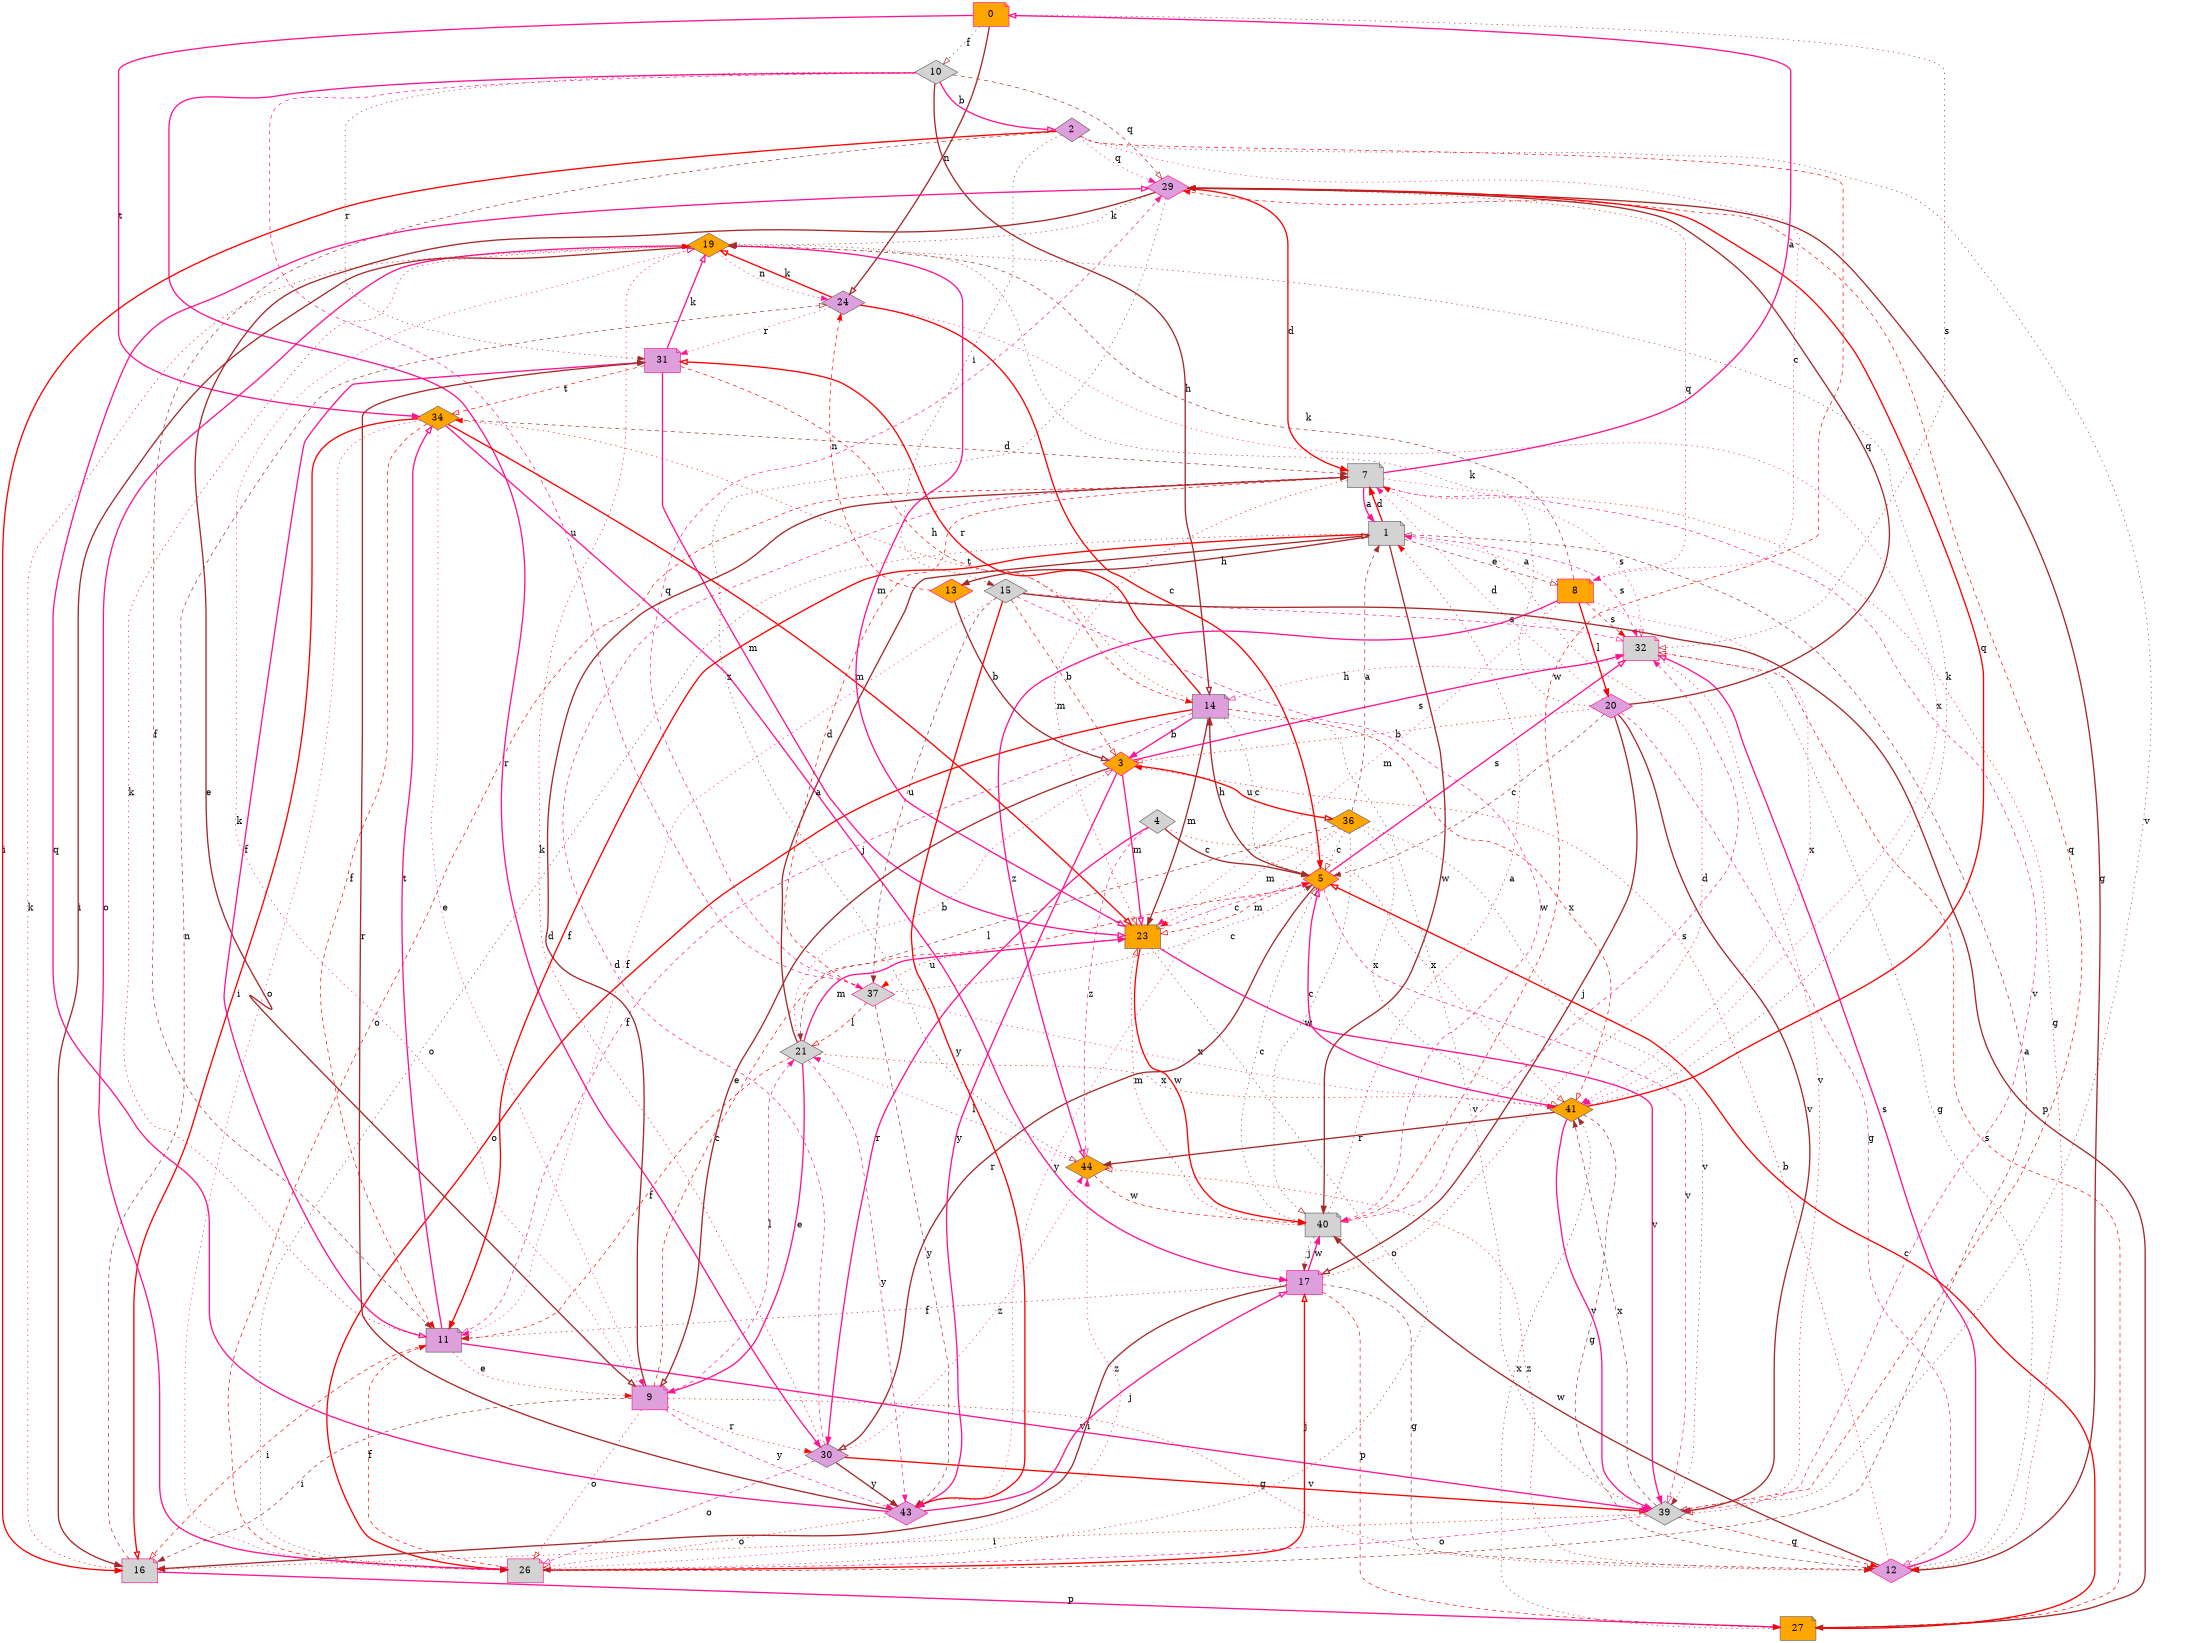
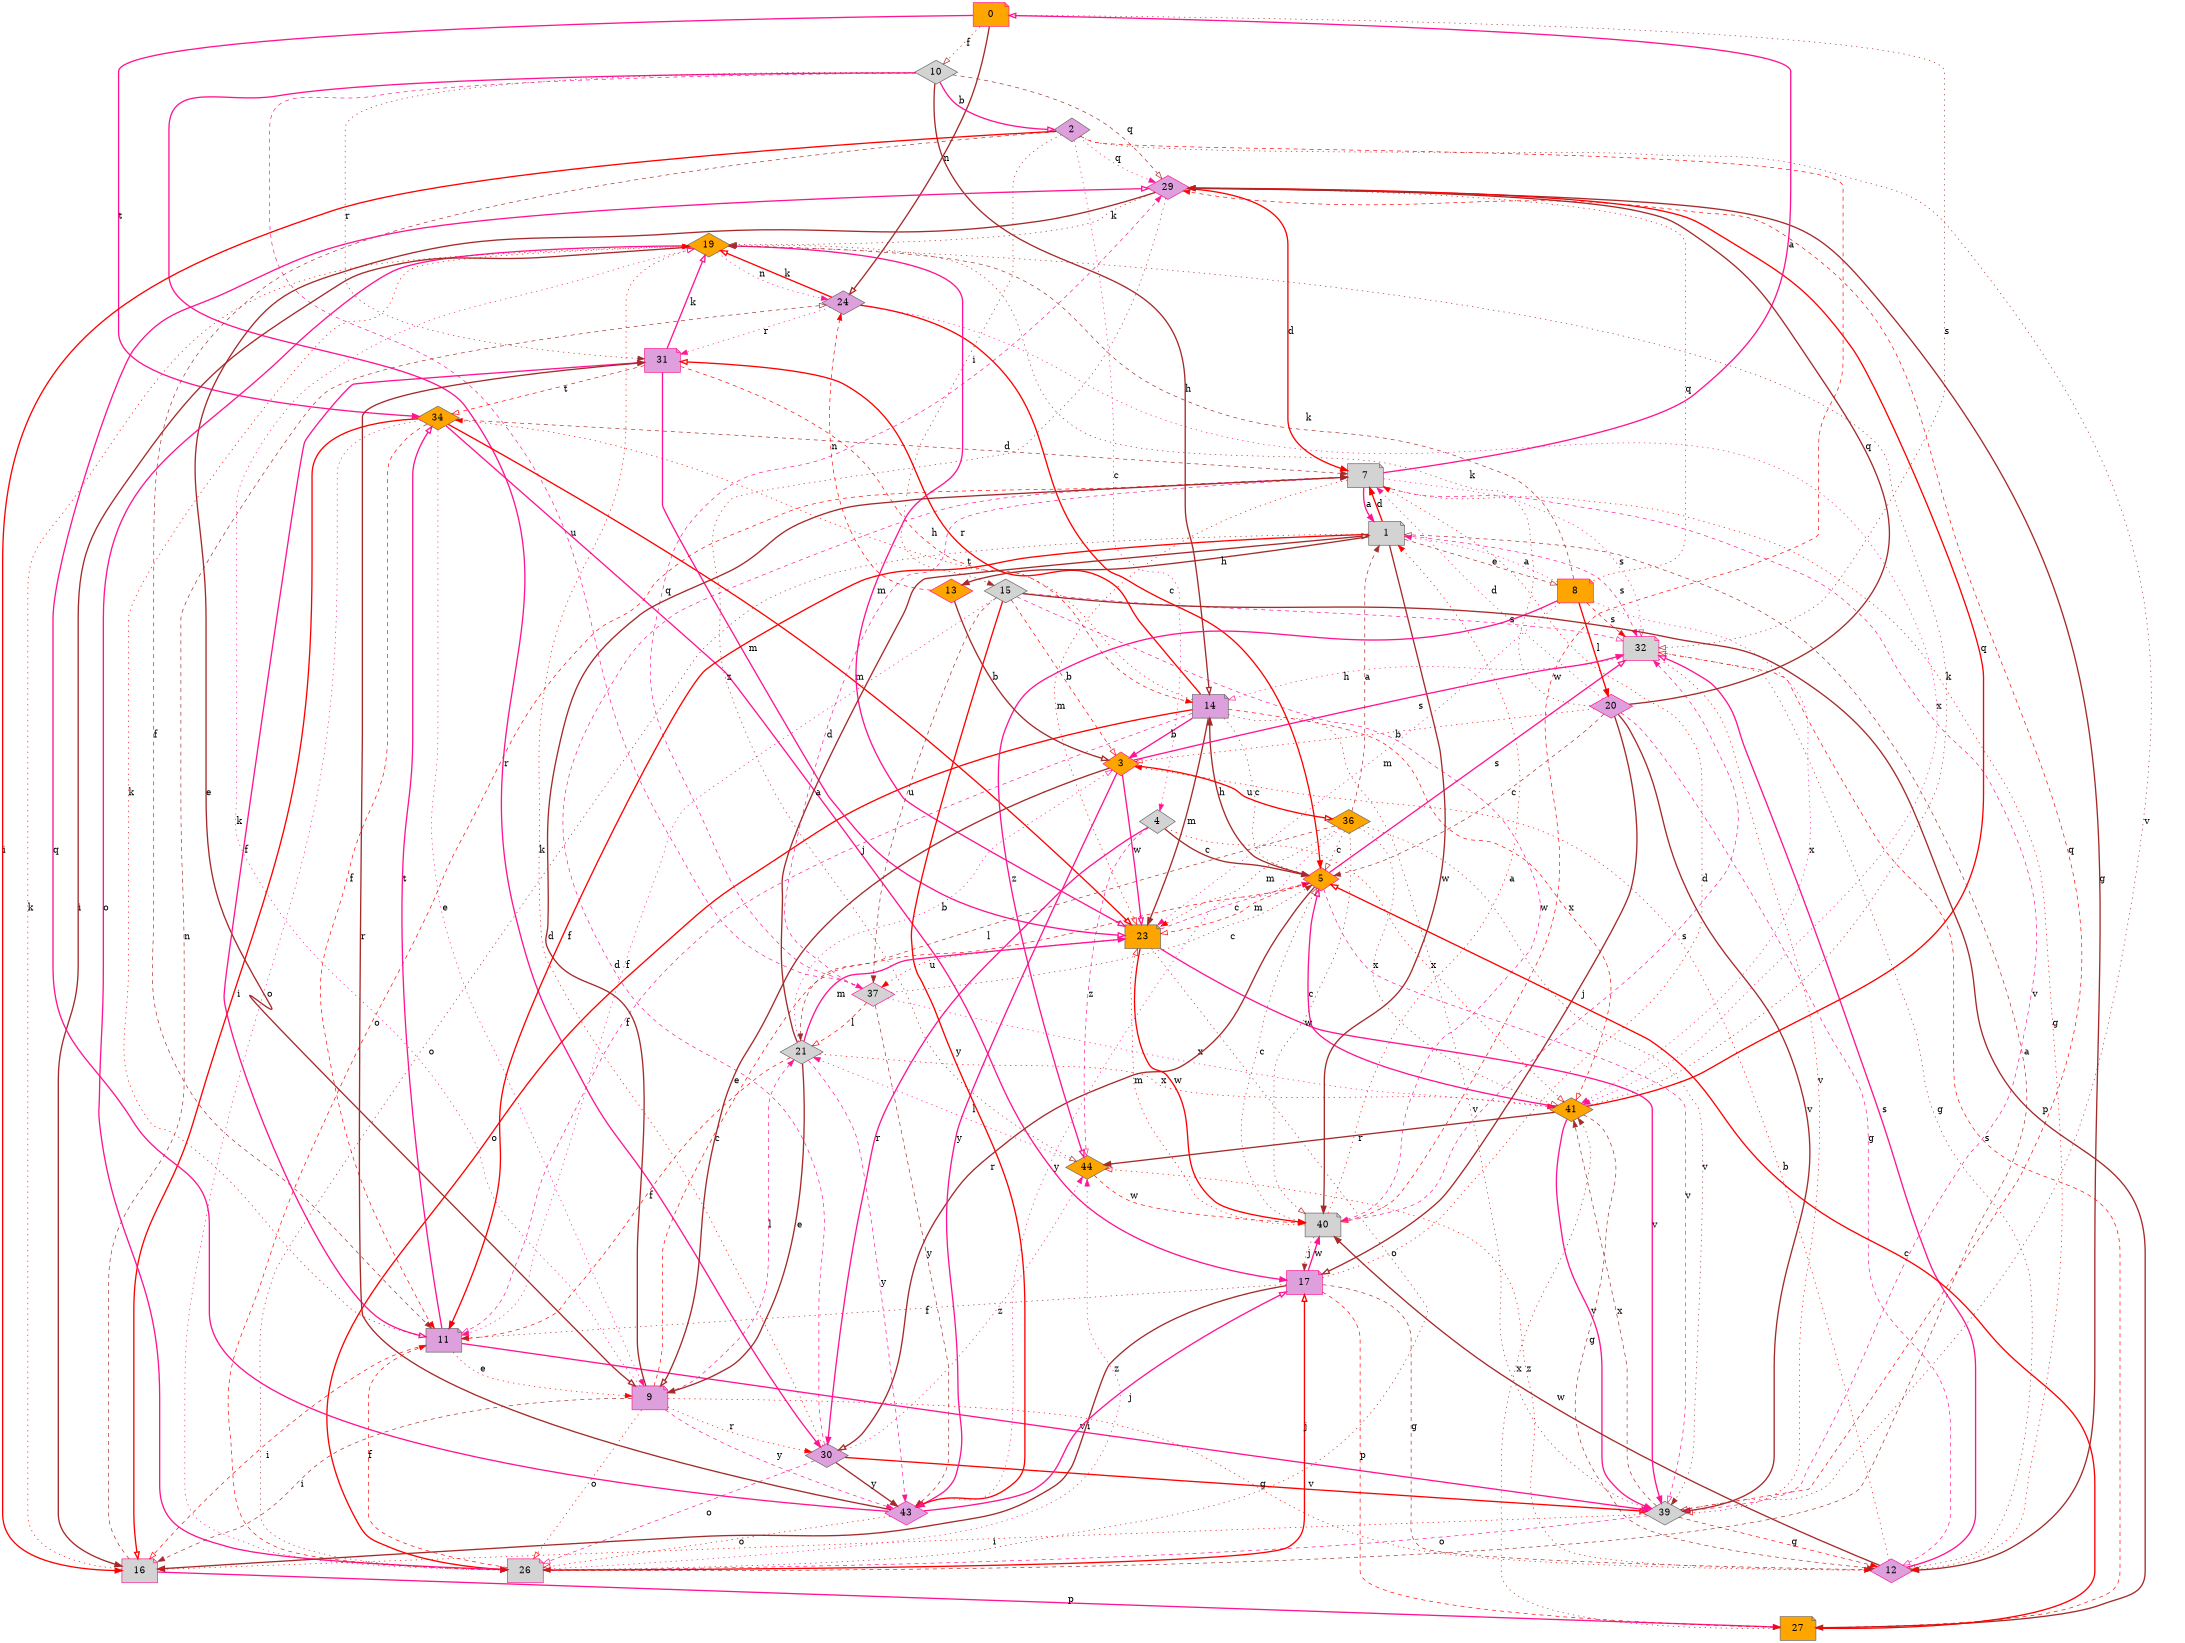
edge "2" -> "8": now "2" -> "4"
edge "37" -> "7": color red -> deeppink
edge "3" -> "23": label "m" -> "w"
edge "21" -> "9": color deeppink -> brown
